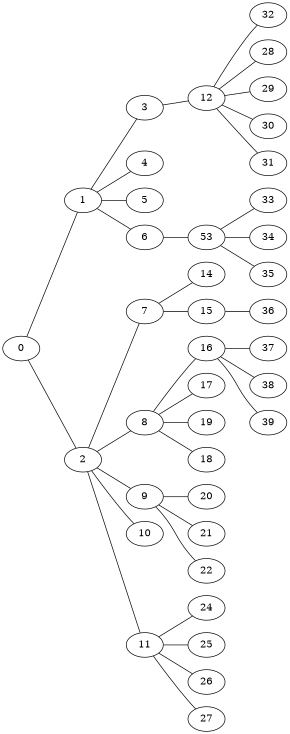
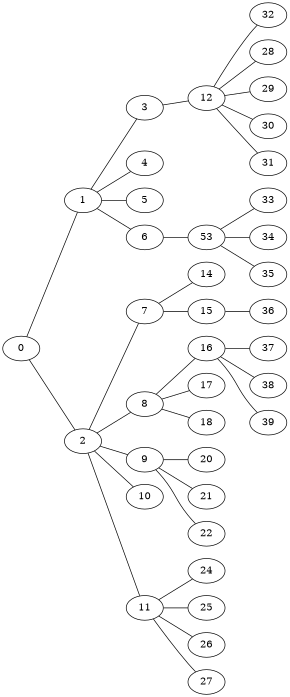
node "19": removed
